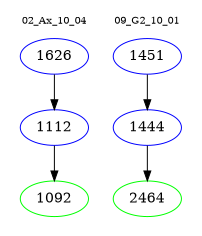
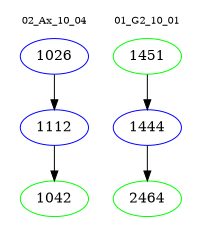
cluster "09_G2_10_01": label "09_G2_10_01" -> "01_G2_10_01"
node "1626": label "1626" -> "1026"
node "1451": color blue -> green
node "1092": label "1092" -> "1042"
